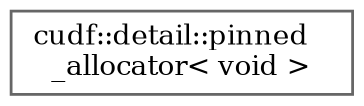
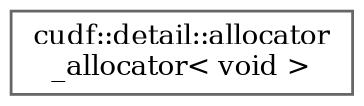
node "cudf::detail::pinned _allocator< void >": label "cudf::detail::pinned _allocator< void >" -> "cudf::detail::allocator _allocator< void >"
